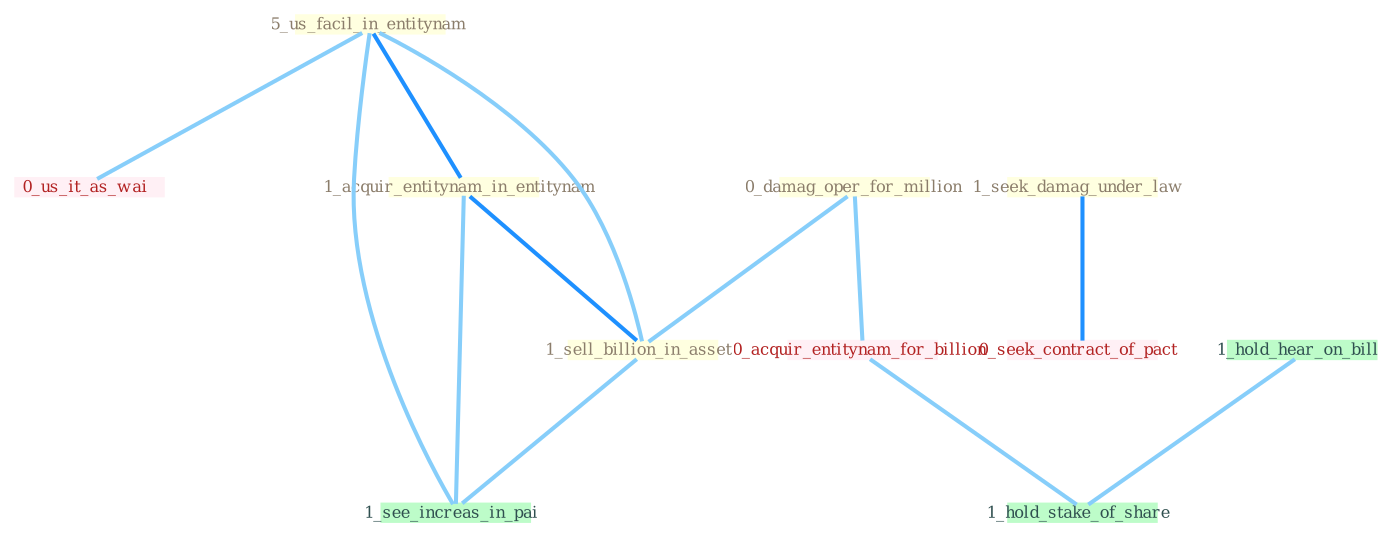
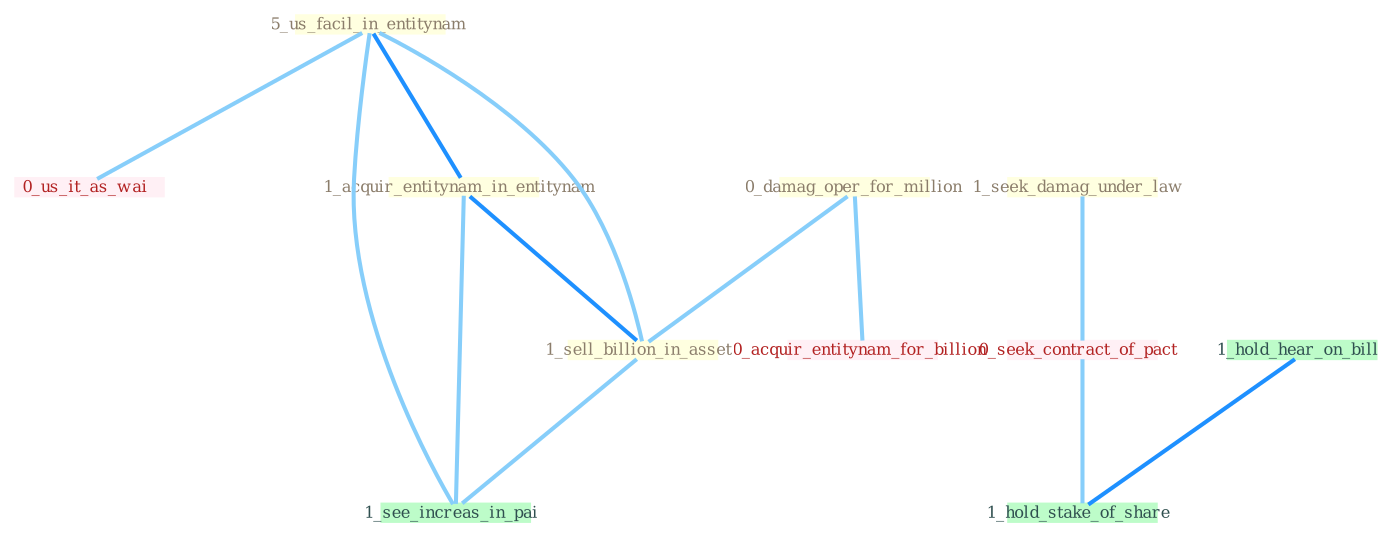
edge "1_seek_damag_under_law" -- "0_seek_contract_of_pact": color #1e90ff -> #87cefa
edge "0_acquir_entitynam_for_billion" -- "1_hold_stake_of_share": now "0_seek_contract_of_pact" -- "1_hold_stake_of_share"
edge "1_hold_hear_on_bill" -- "1_hold_stake_of_share": color #87cefa -> #1e90ff
